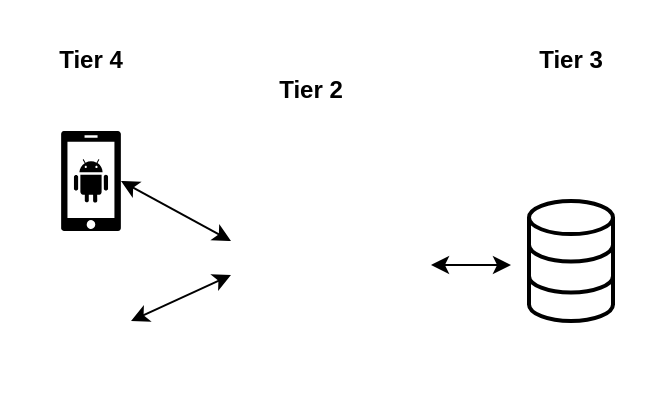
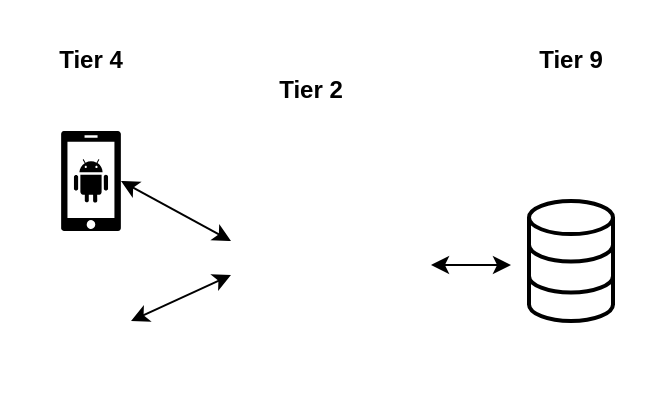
node "Tier 3": label "Tier 3" -> "Tier 9"
